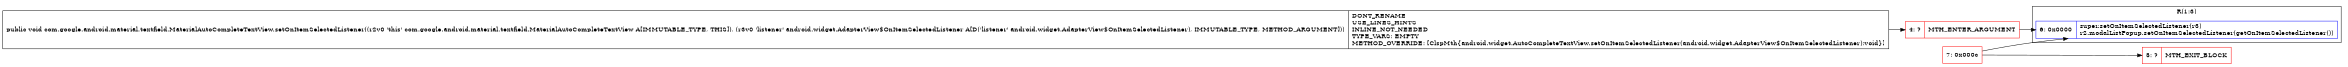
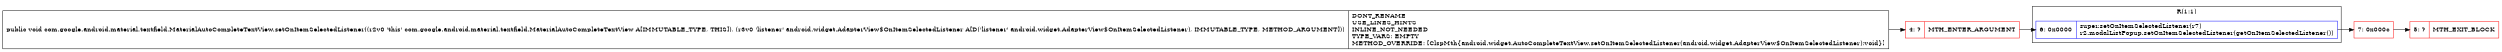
cluster "R(1:3)": label "R(1:3)" -> "R(1:1)"
node "6: 0x0000": text "super.setOnItemSelectedListener(r3)" -> "super.setOnItemSelectedListener(r7)"
edge "7: 0x000c" -> "6: 0x0000": reversed
